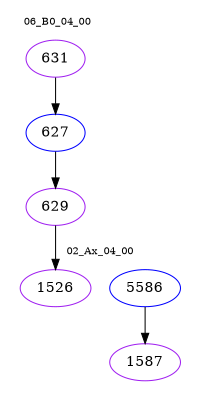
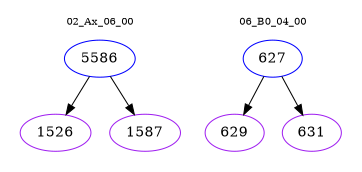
edge "631" -> "627": reversed
edge "629" -> "1526": now "5586" -> "1526"
cluster "02_Ax_04_00": label "02_Ax_04_00" -> "02_Ax_06_00"
